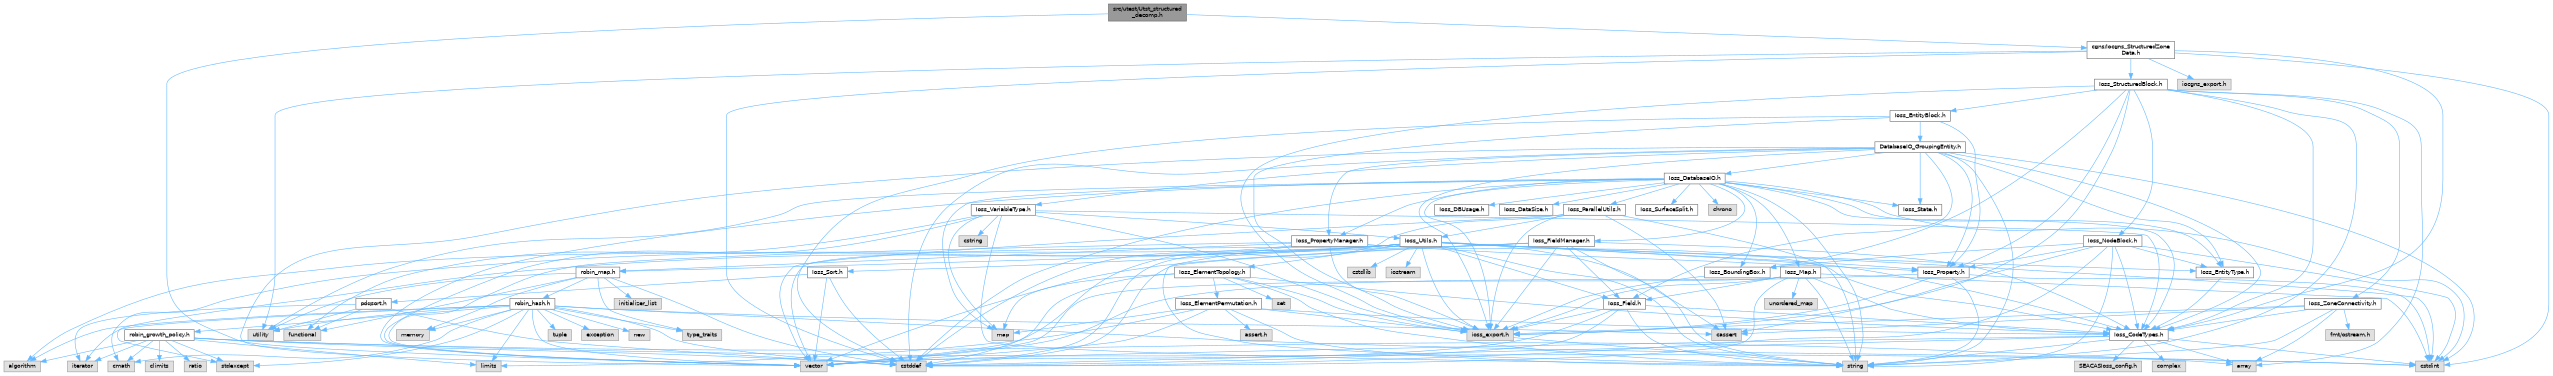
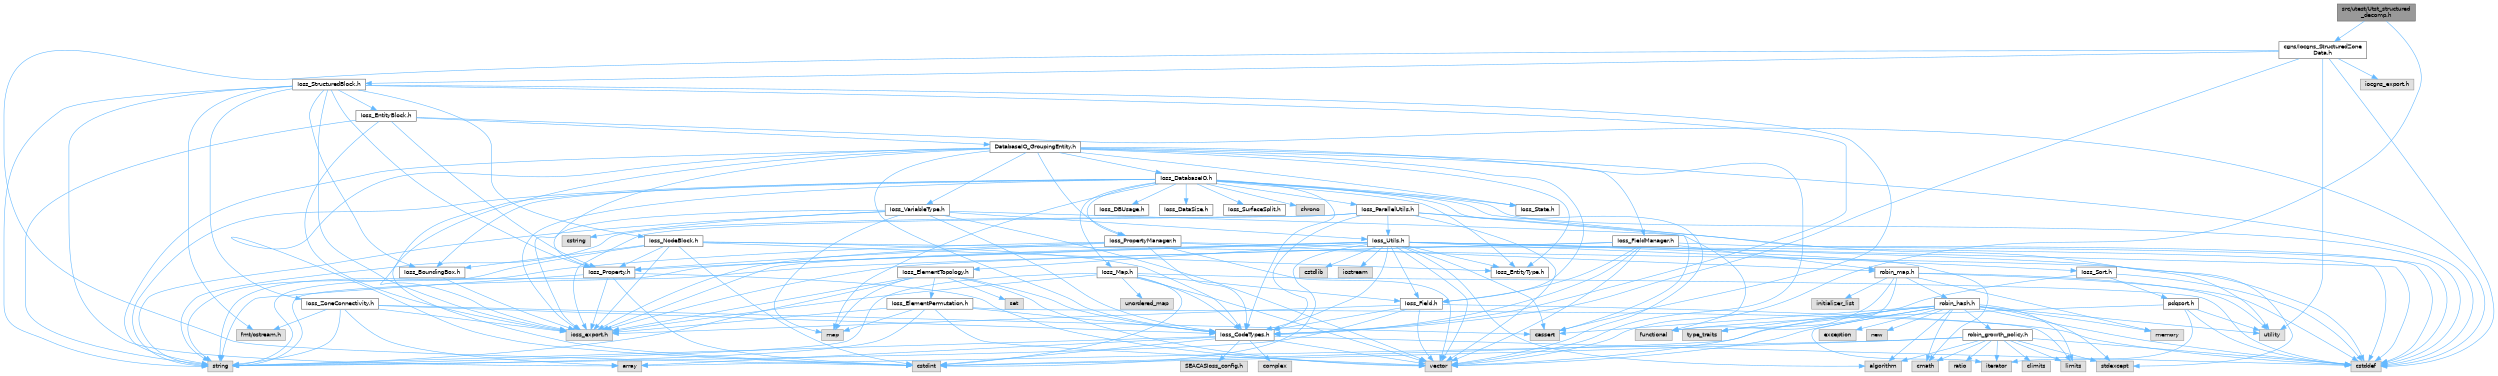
edge "Ioss_StructuredBlock.h" -> "fmt/ostream.h": added
edge "Ioss_DatabaseIO.h" -> "Ioss_FieldManager.h": now "DatabaseIO_GroupingEntity.h" -> "Ioss_FieldManager.h"
edge "Ioss_EntityType.h" -> "Ioss_CodeTypes.h": now "Ioss_ParallelUtils.h" -> "Ioss_CodeTypes.h"
node "tuple": removed
node "assert.h": removed
edge "ioss_export.h" -> "string": now "Ioss_EntityBlock.h" -> "string"
